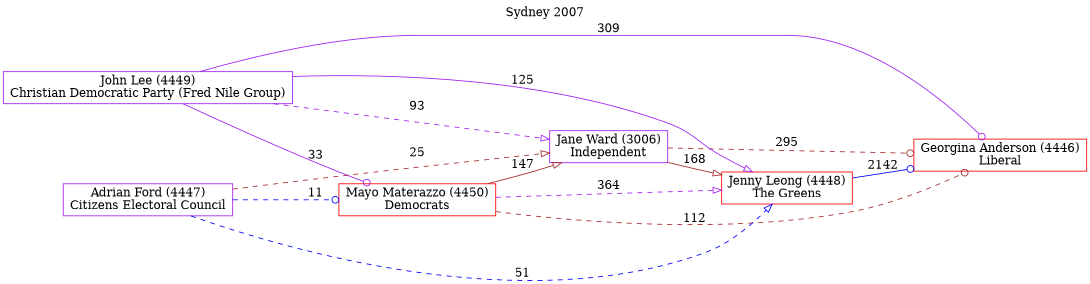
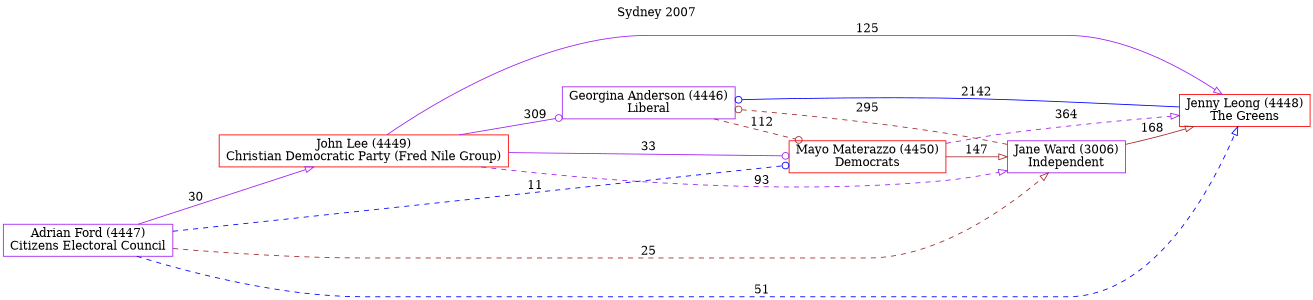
node "John Lee (4449) Christian Democratic Party (Fred Nile Group)": color purple -> red
node "Georgina Anderson (4446) Liberal": color red -> purple
edge "Adrian Ford (4447) Citizens Electoral Council" -> "John Lee (4449) Christian Democratic Party (Fred Nile Group)": added, label "30"
edge "Mayo Materazzo (4450) Democrats" -> "Georgina Anderson (4446) Liberal": reversed
